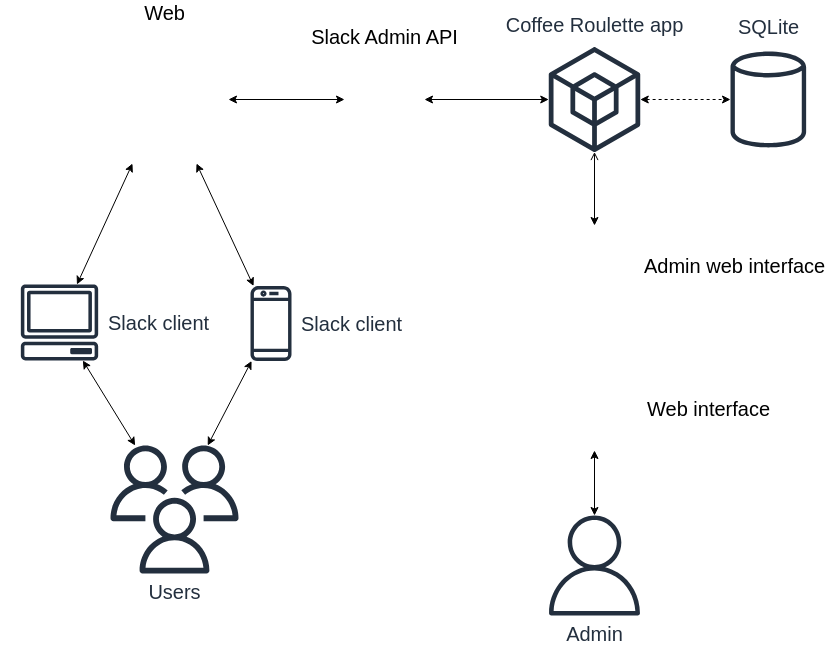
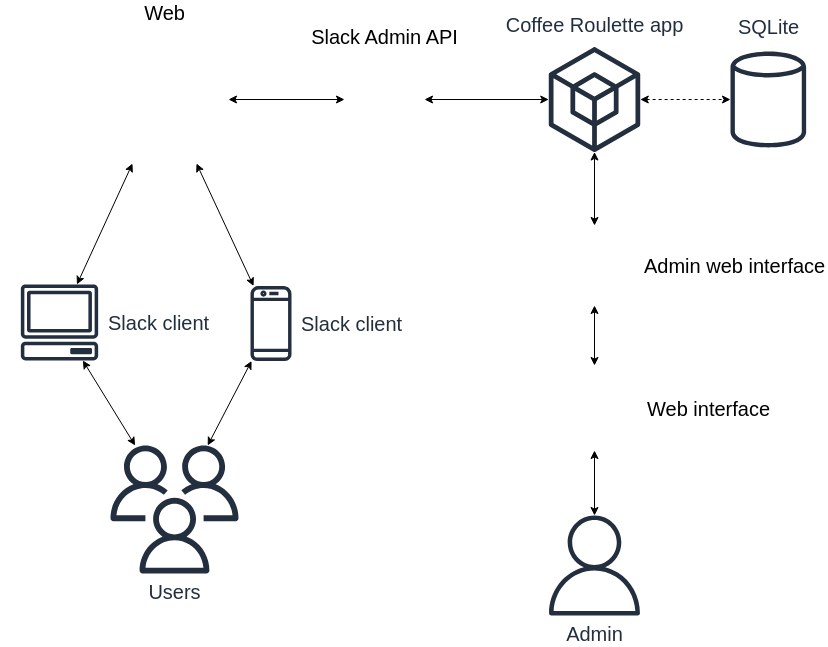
edge "Coffee Roulette app" -- "Admin web interface": arrowhead open -> classic
edge "Admin web interface" -- "Web interface": added
